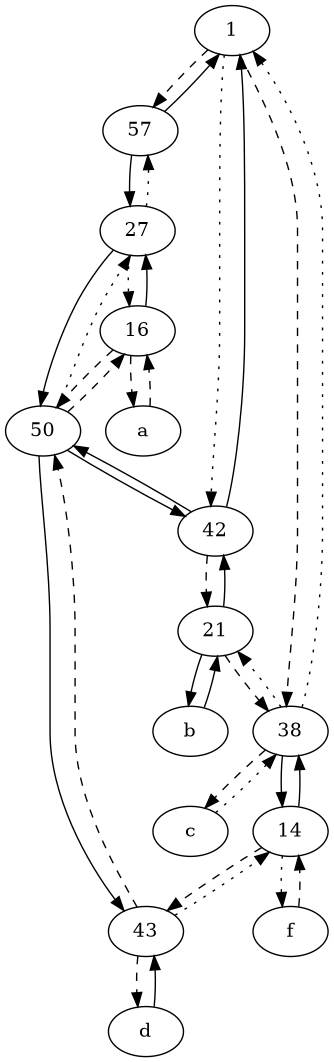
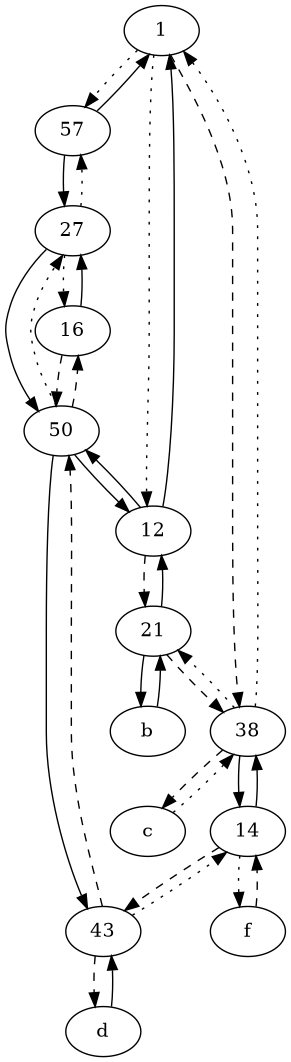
edge "1" -> "57": style dashed -> dotted
node "a": removed
node "42": label "42" -> "12"
